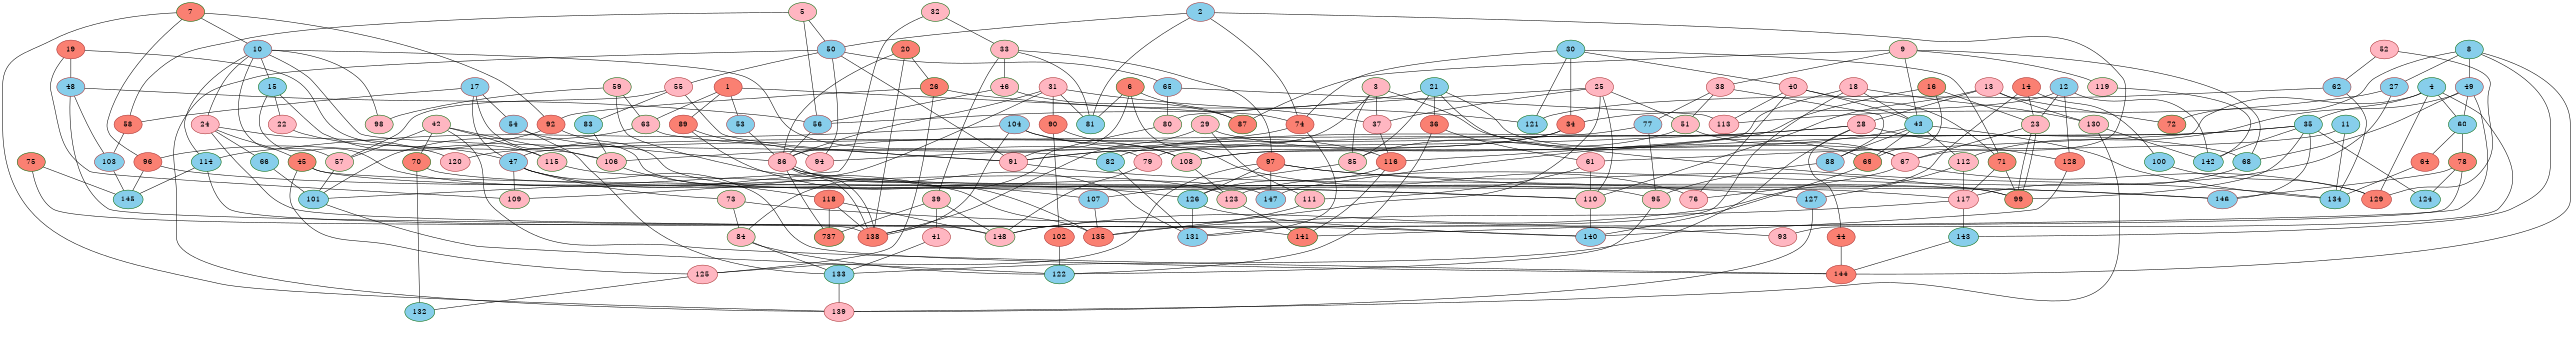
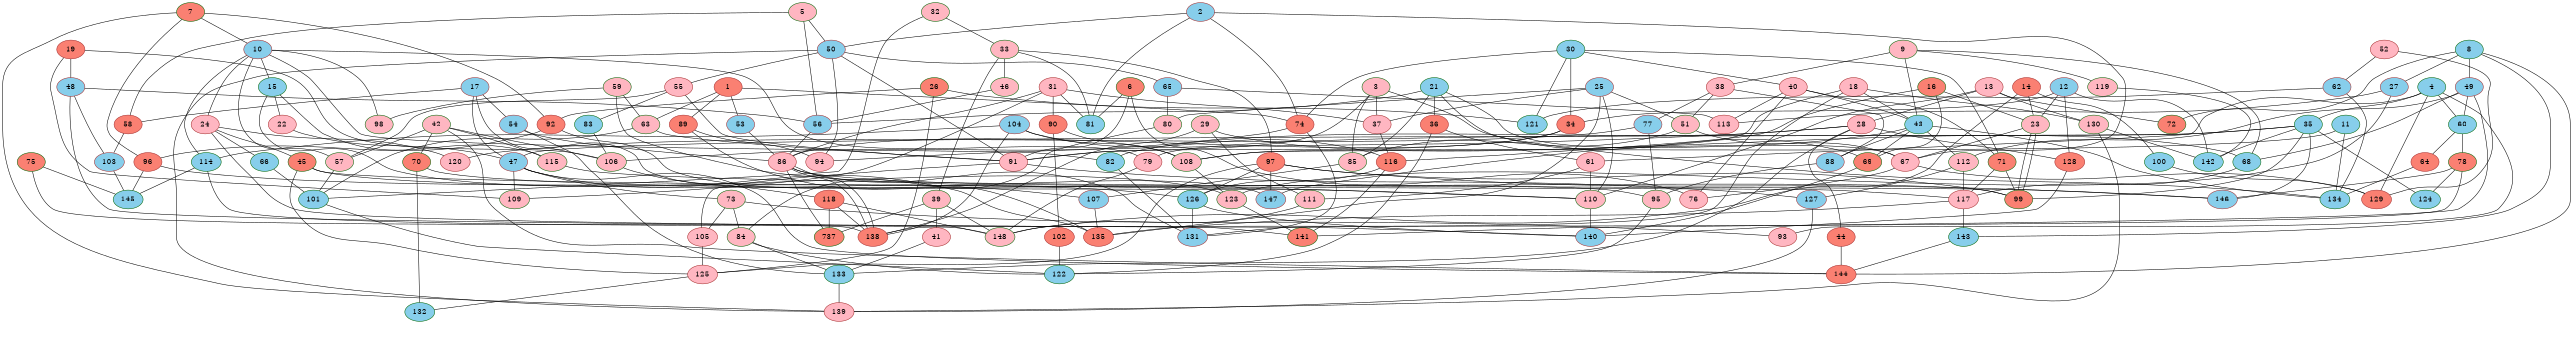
node "20": removed
node "25": fillcolor lightpink -> skyblue
node "87": removed
node "105": added
